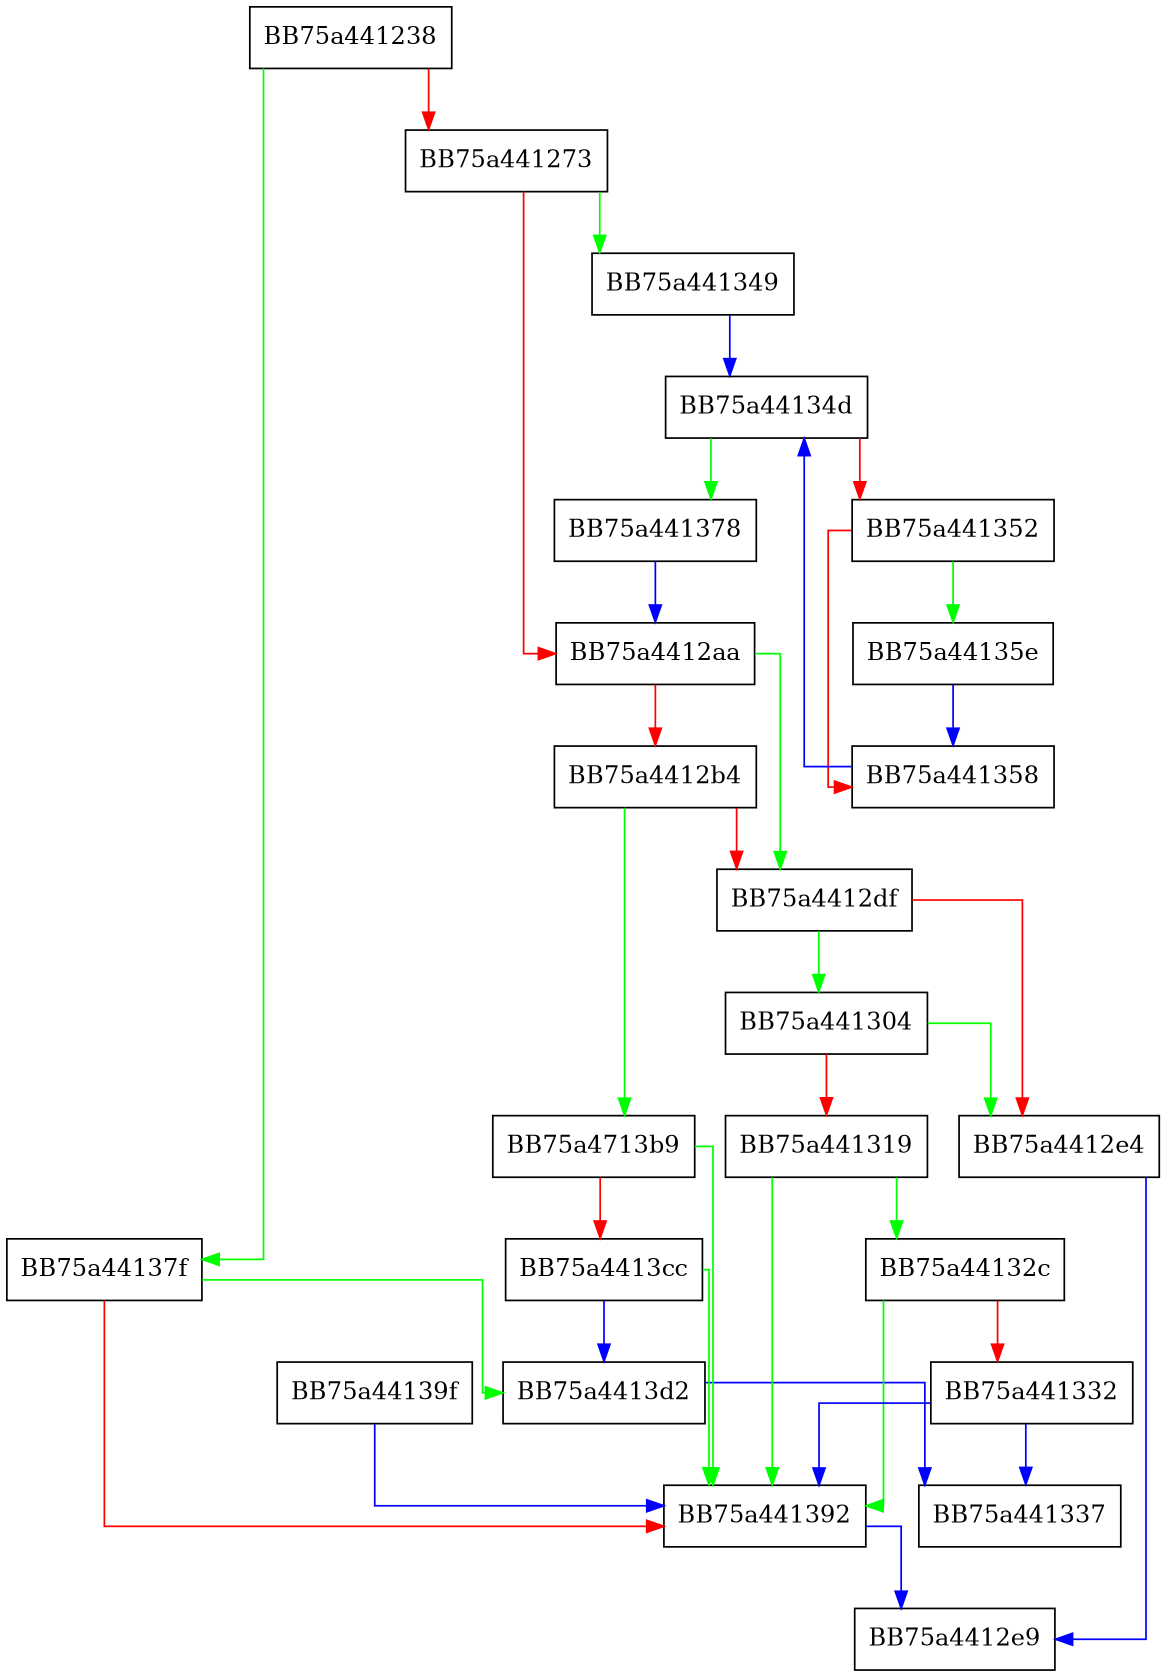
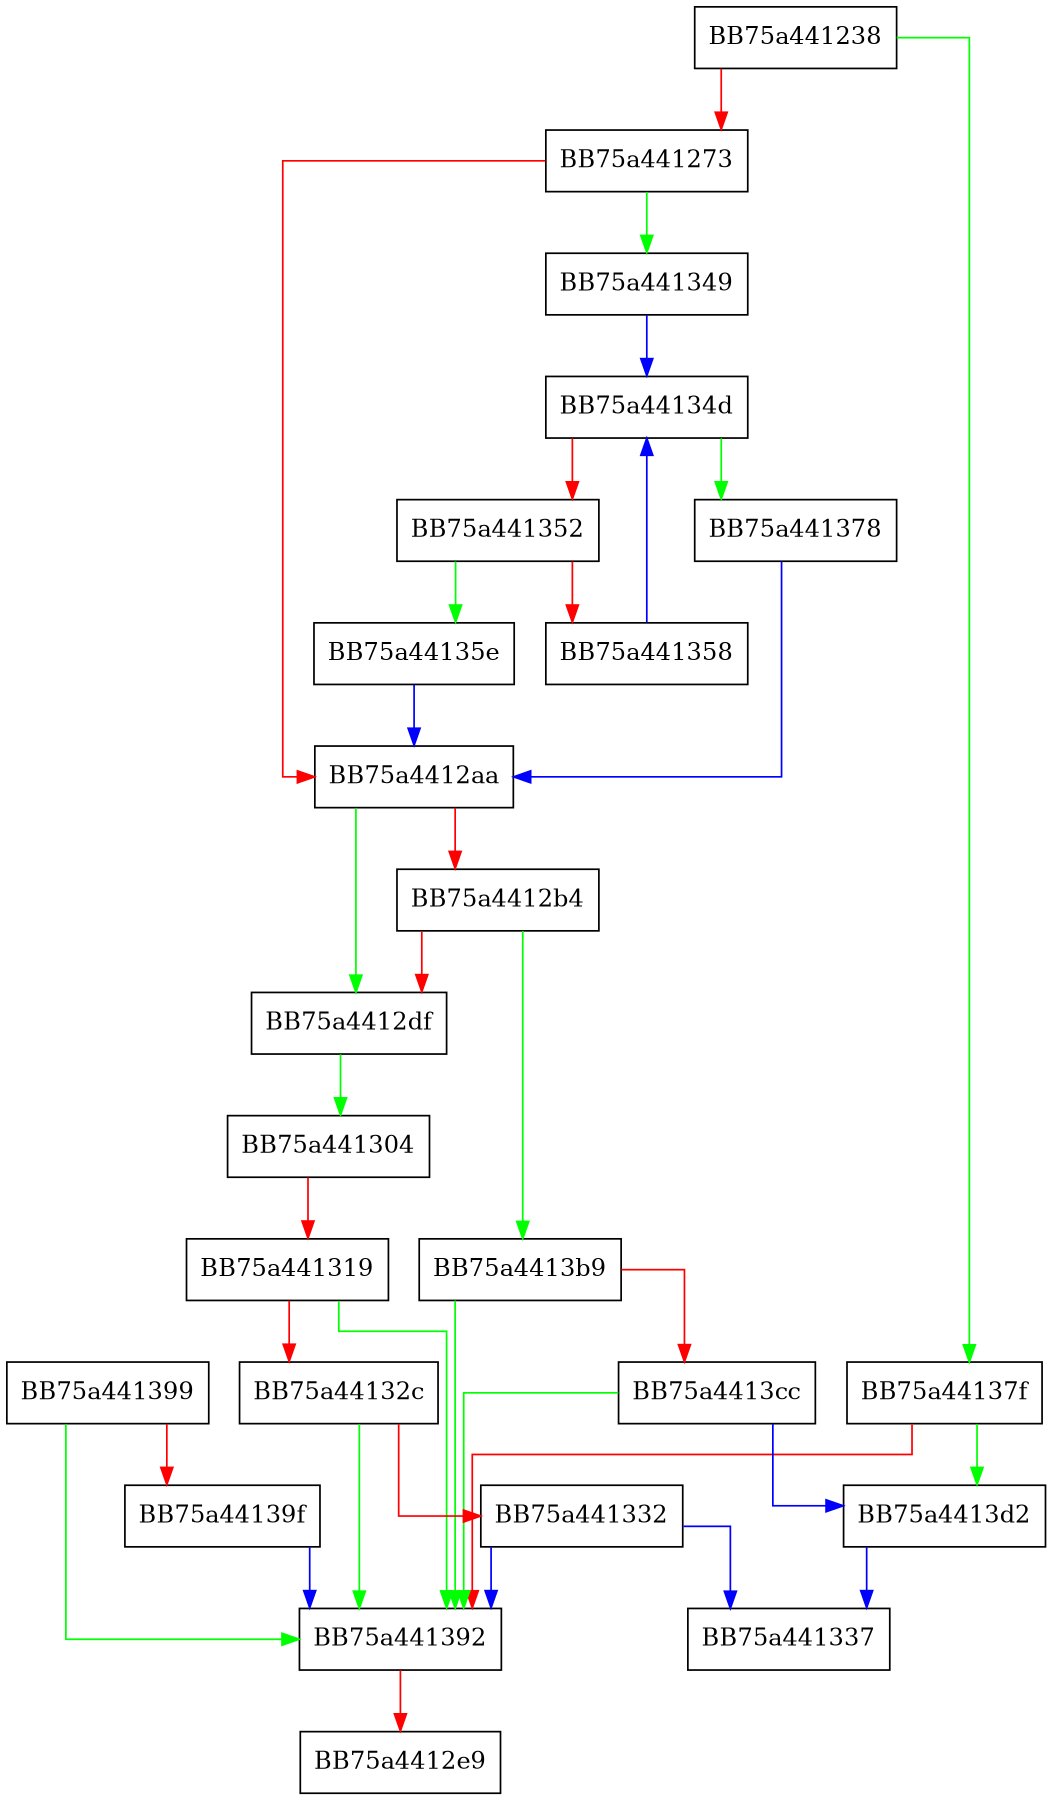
edge "BB75a44135e" -> "BB75a441358": now "BB75a44135e" -> "BB75a4412aa"
node "BB75a4713b9": label "BB75a4713b9" -> "BB75a4413b9"
node "BB75a4412e4": removed
edge "BB75a441319" -> "BB75a44132c": color green -> red
node "BB75a441399": added
edge "BB75a441392" -> "BB75a4412e9": color blue -> red
